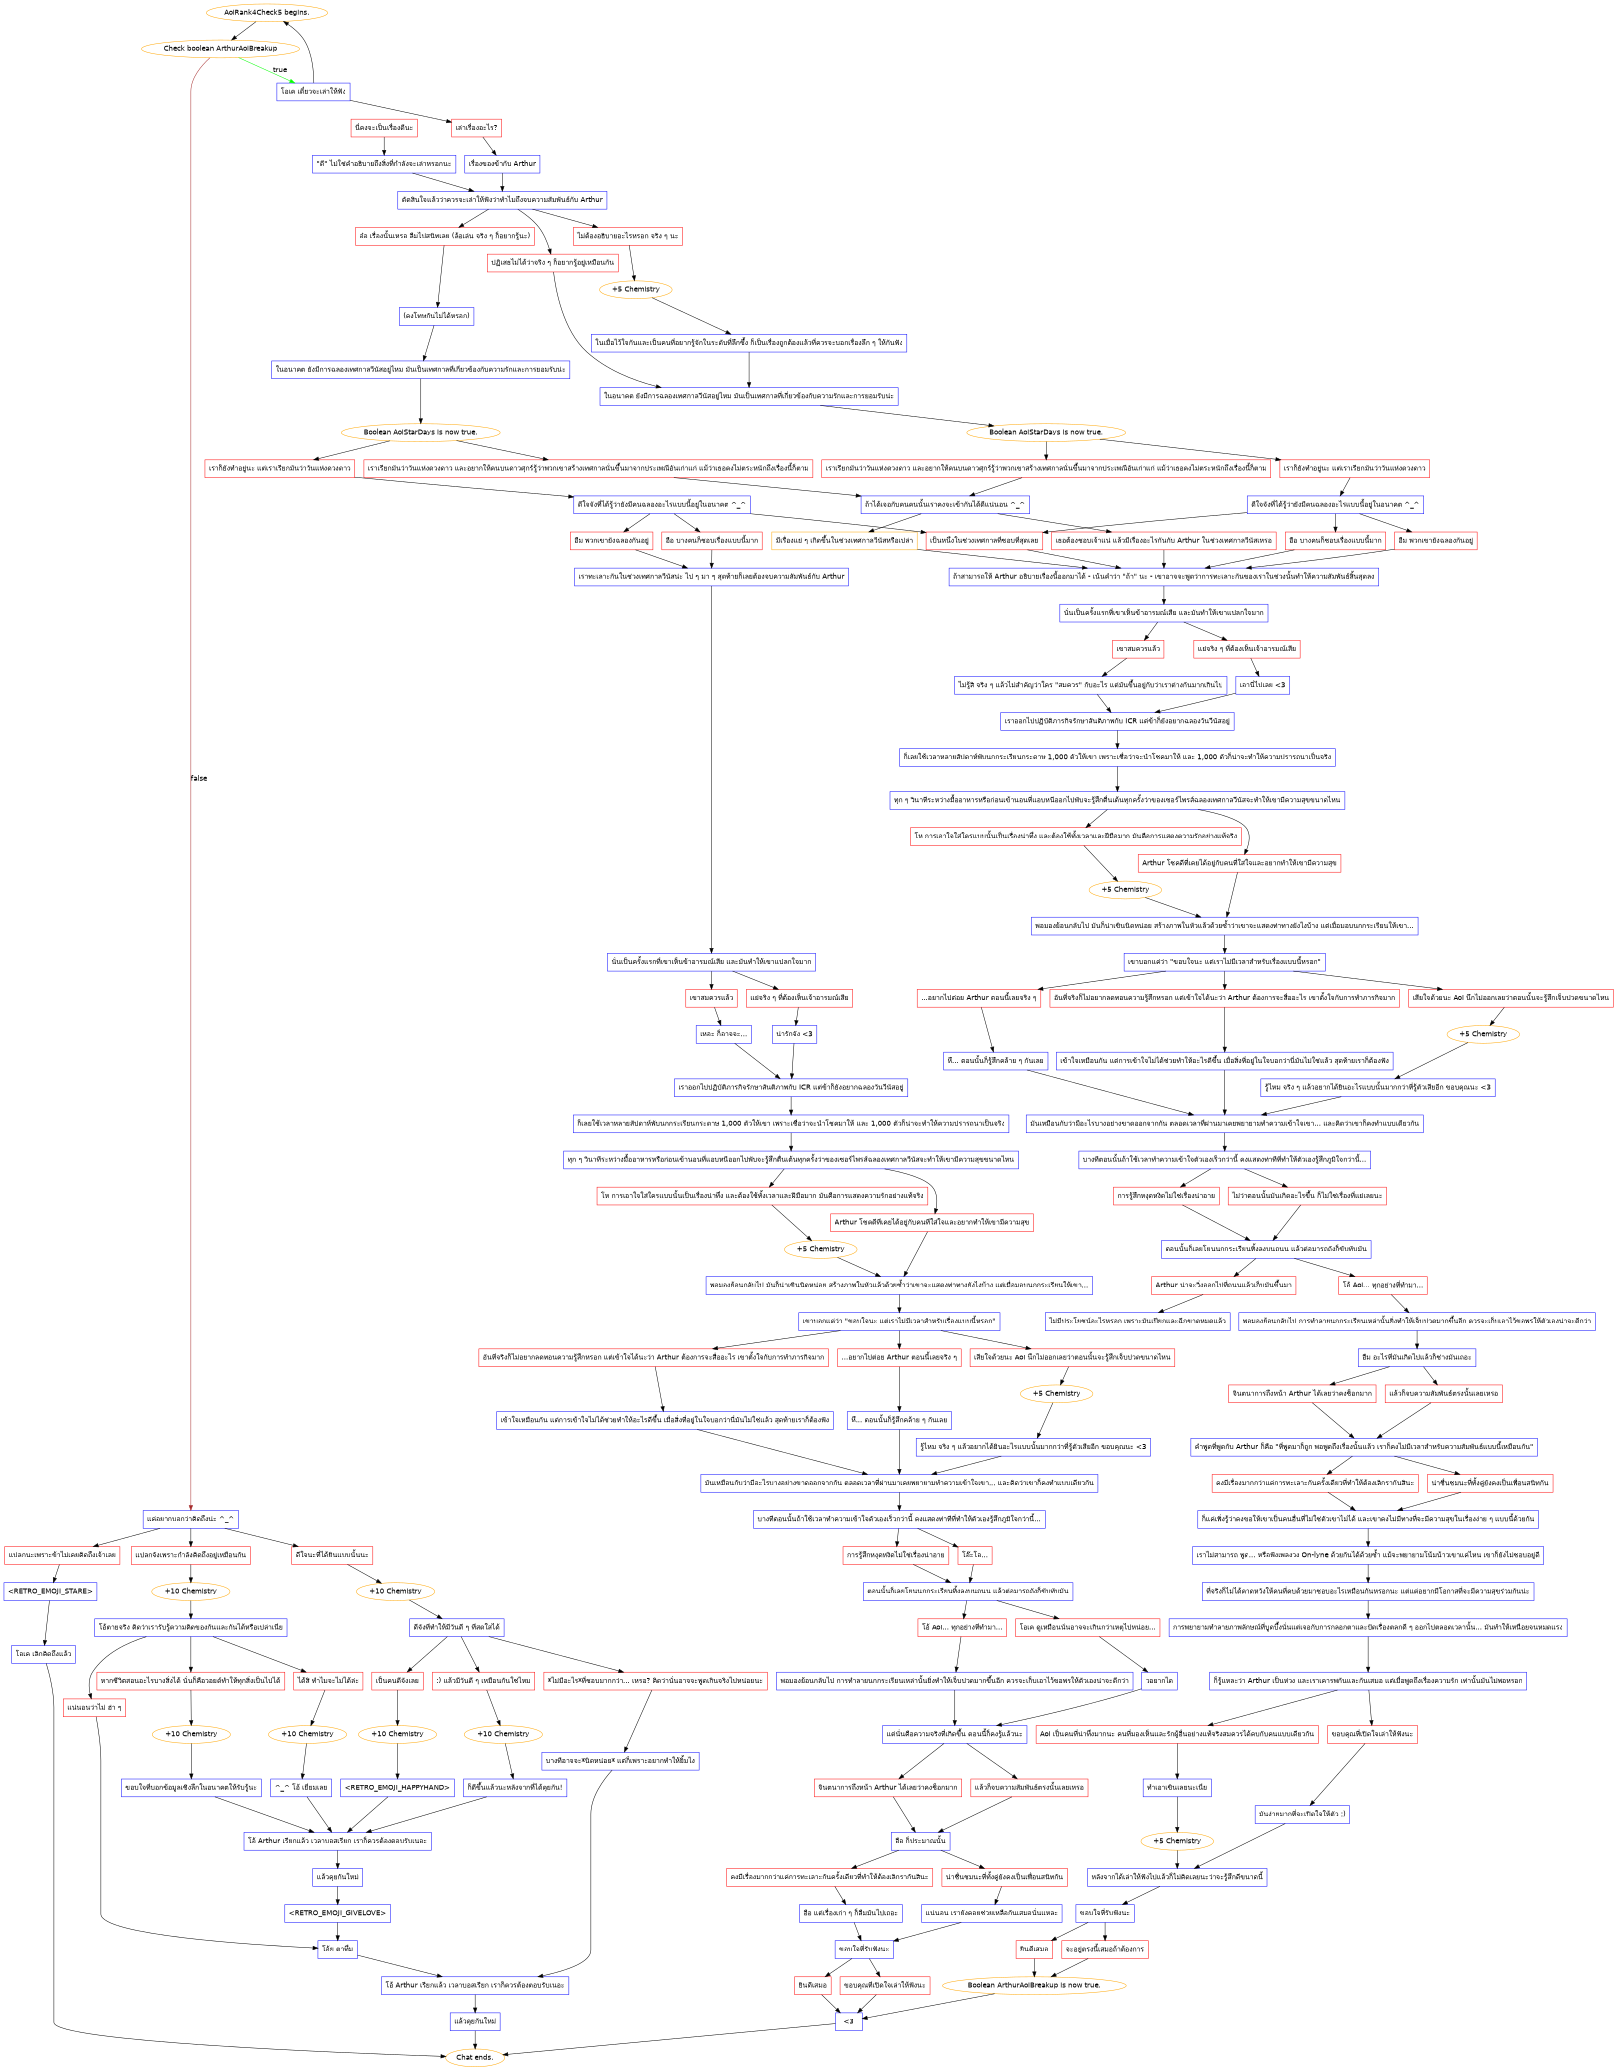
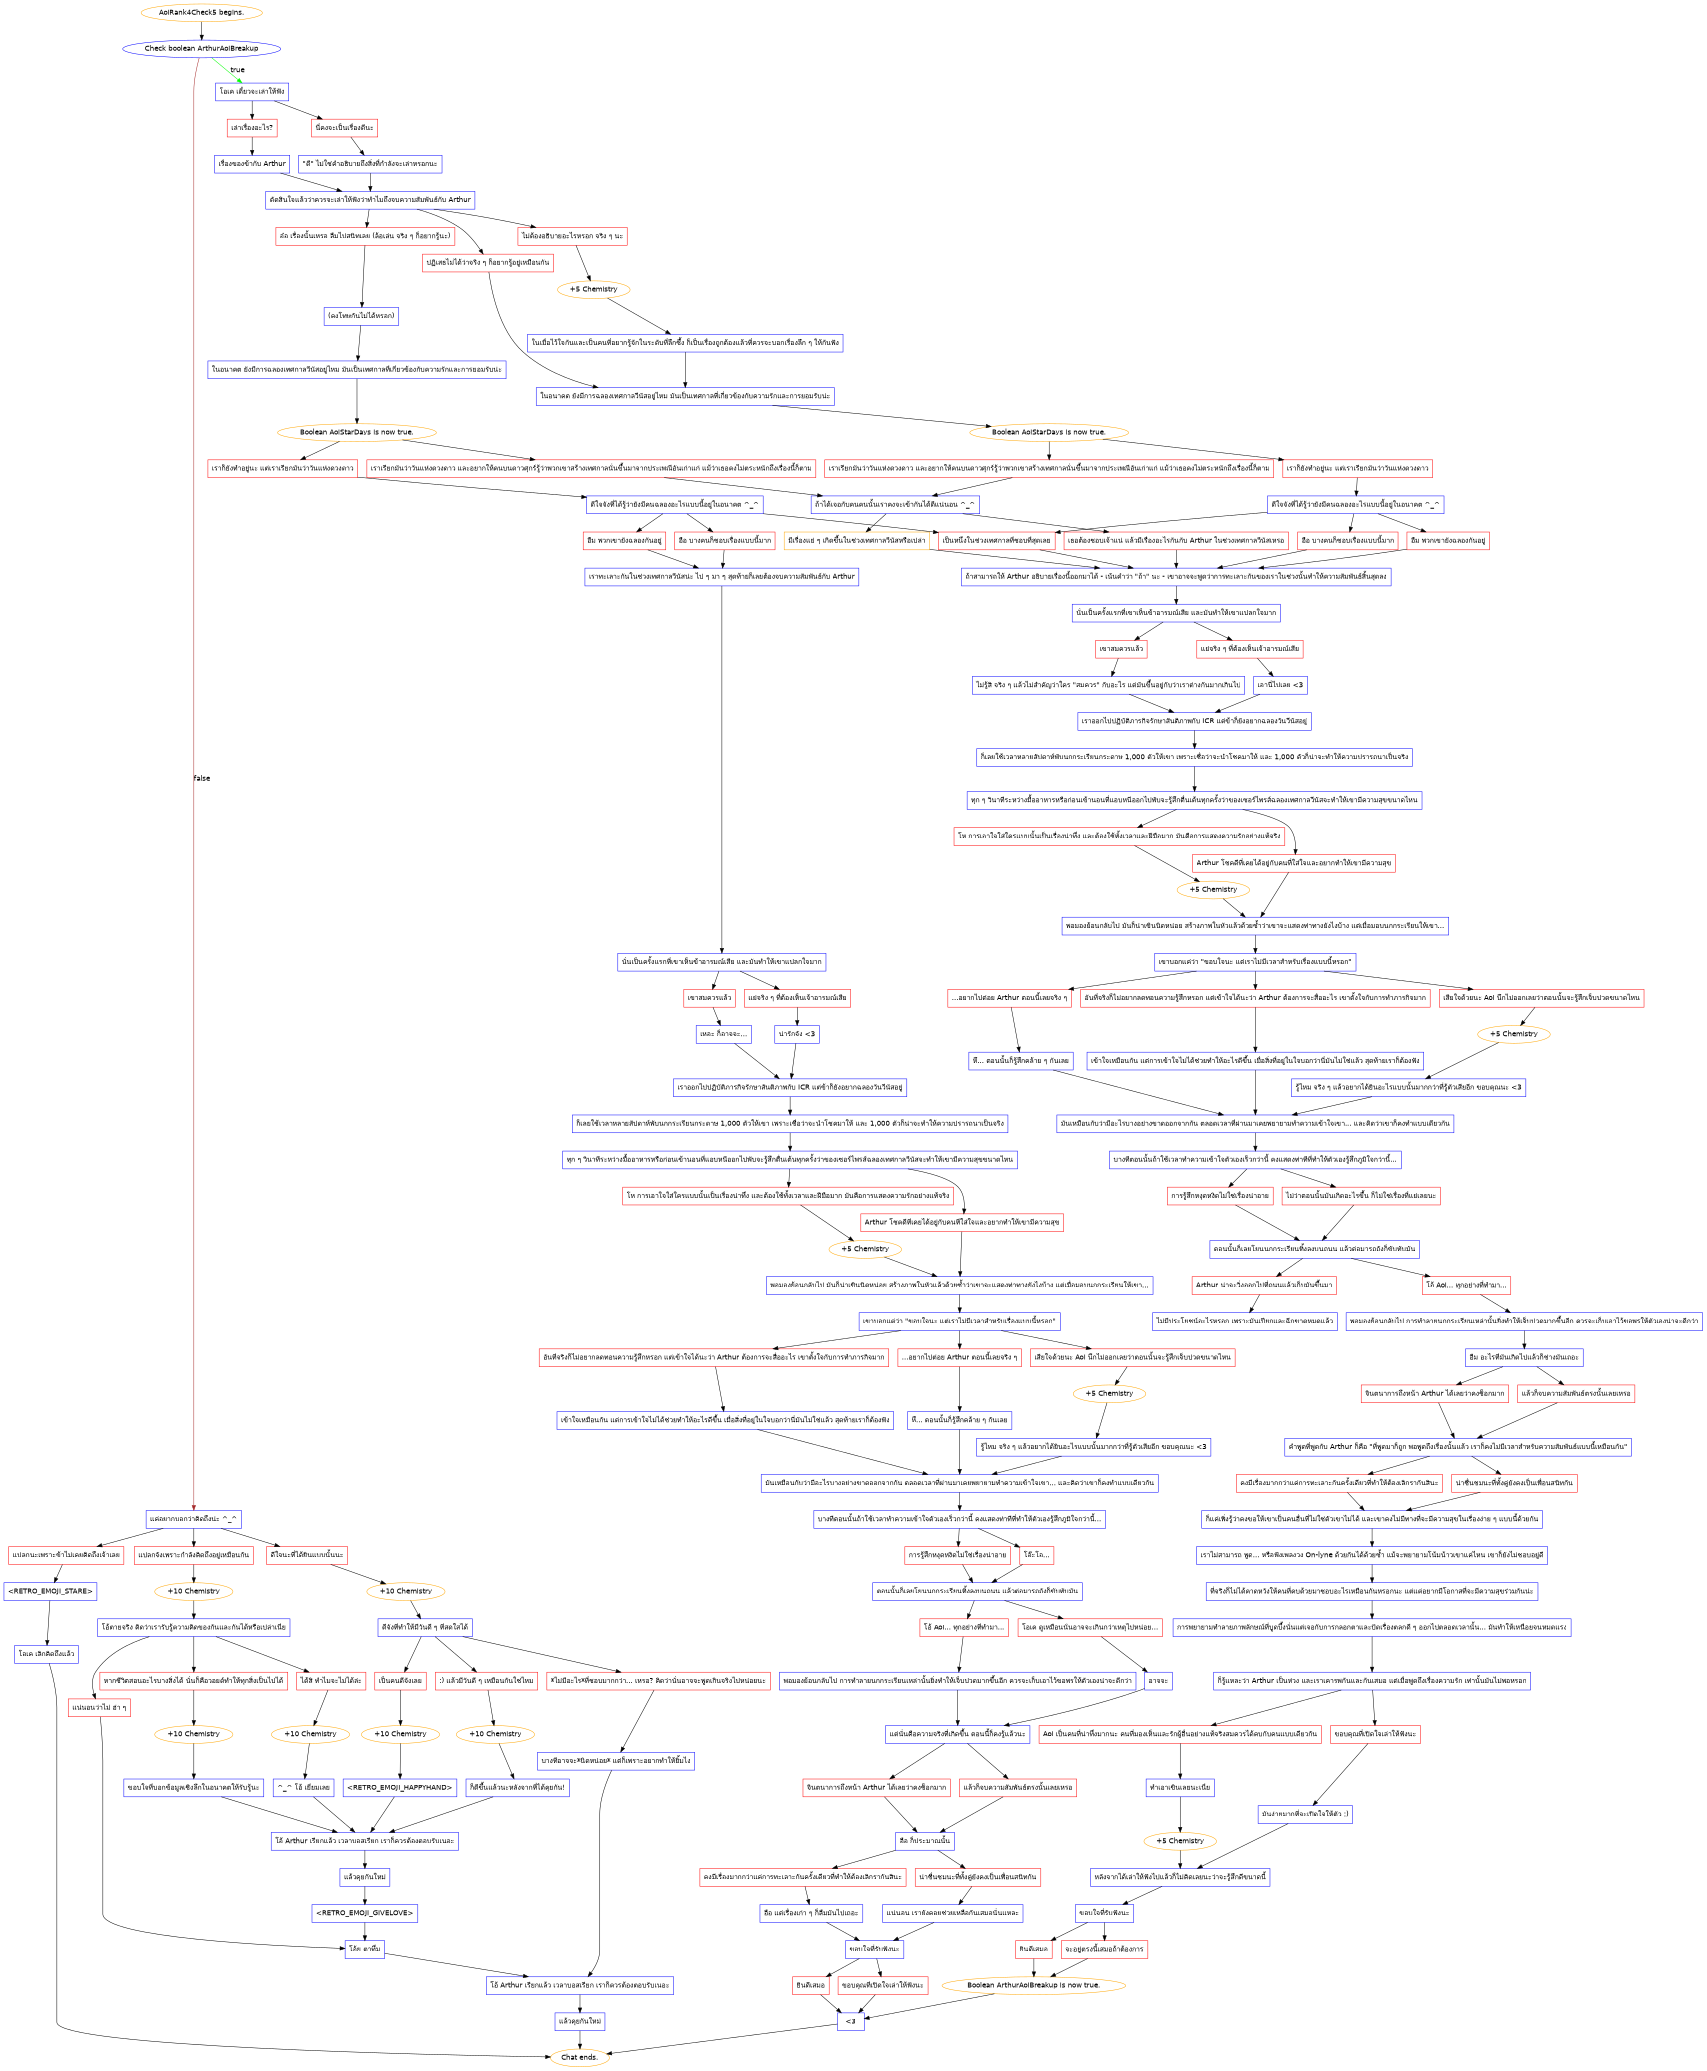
node "Check boolean ArthurAoiBreakup": color orange -> blue
edge "โอเค เดี๋ยวจะเล่าให้ฟัง" -> "AoiRank4Check5 begins.": now "โอเค เดี๋ยวจะเล่าให้ฟัง" -> "นี่คงจะเป็นเรื่องดีนะ"
node "วอยากได": label "วอยากได" -> "อาจจะ"
